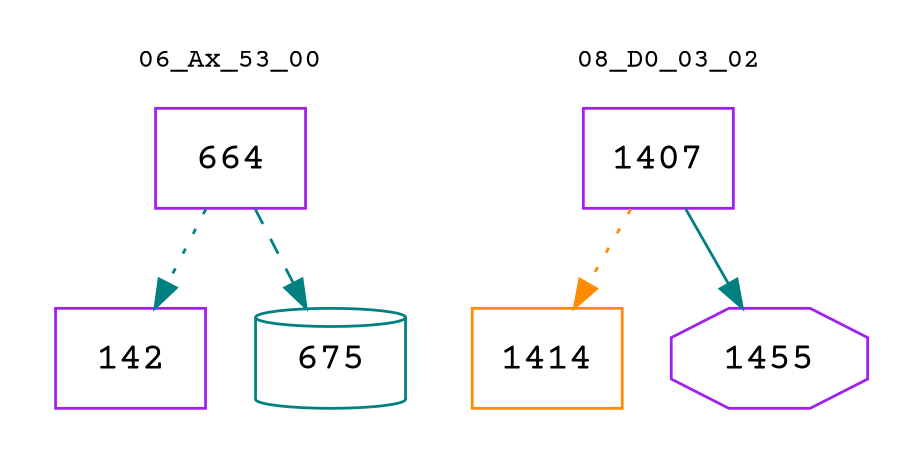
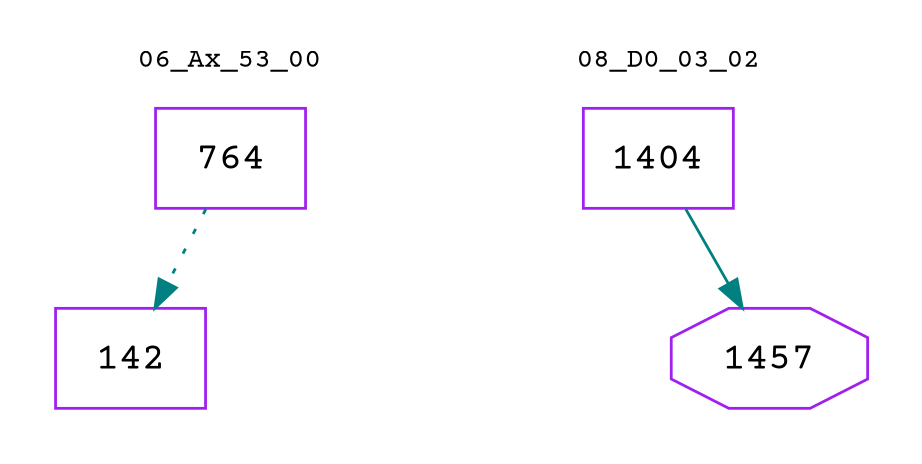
node "664": label "664" -> "764"
node "1407": label "1407" -> "1404"
node "675": removed
node "1414": removed
node "1455": label "1455" -> "1457"
